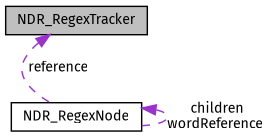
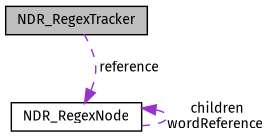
edge "NDR_RegexNode" -> "NDR_RegexTracker": reversed
